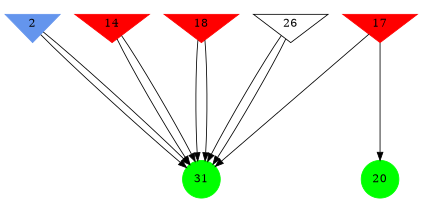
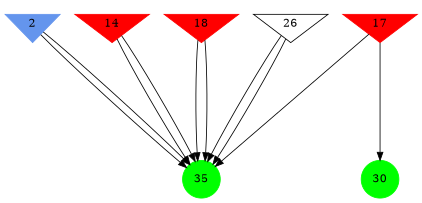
node "31": label "31" -> "35"
node "20": label "20" -> "30"
